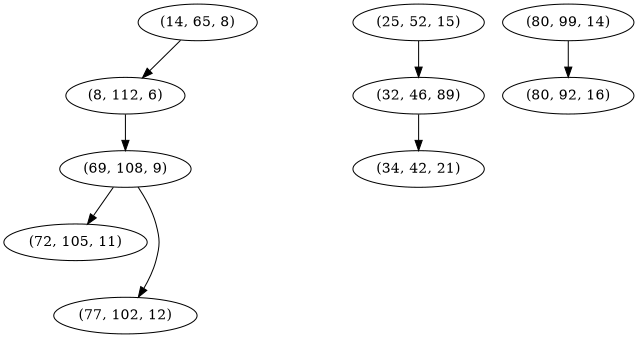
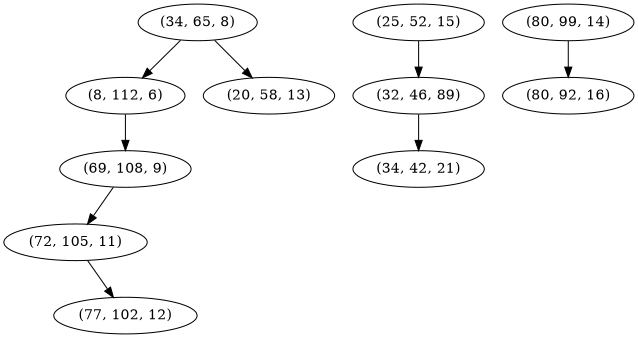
node "(14, 65, 8)": label "(14, 65, 8)" -> "(34, 65, 8)"
node "(20, 58, 13)": added
edge "(69, 108, 9)" -> "(77, 102, 12)": now "(72, 105, 11)" -> "(77, 102, 12)"
